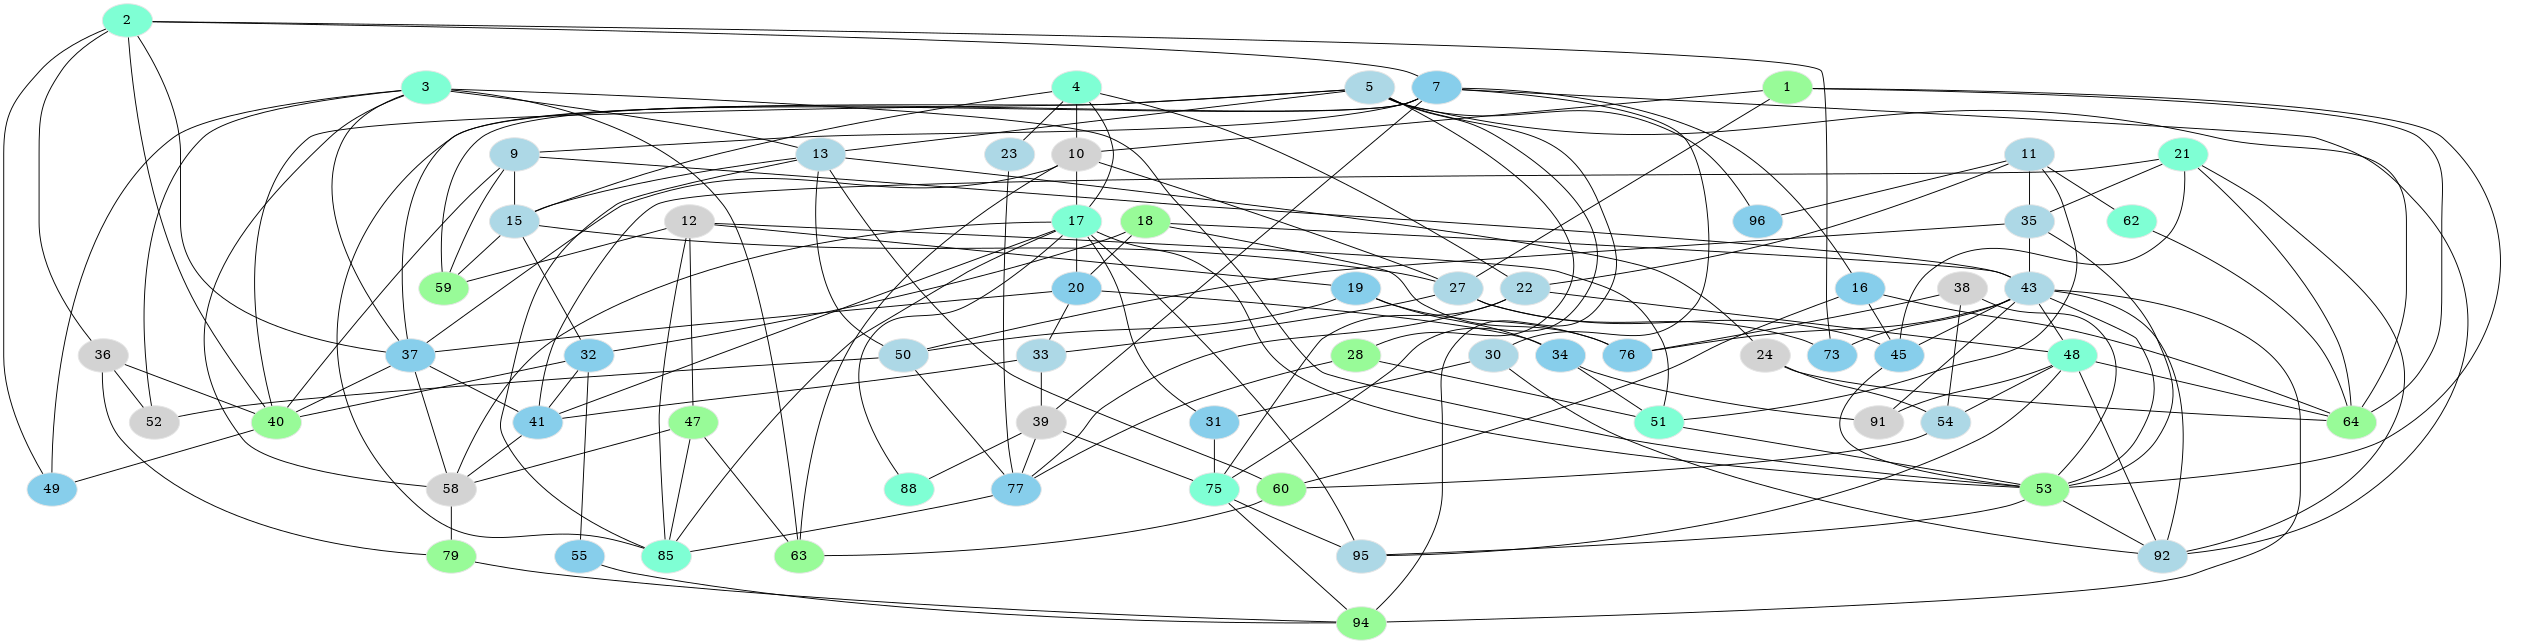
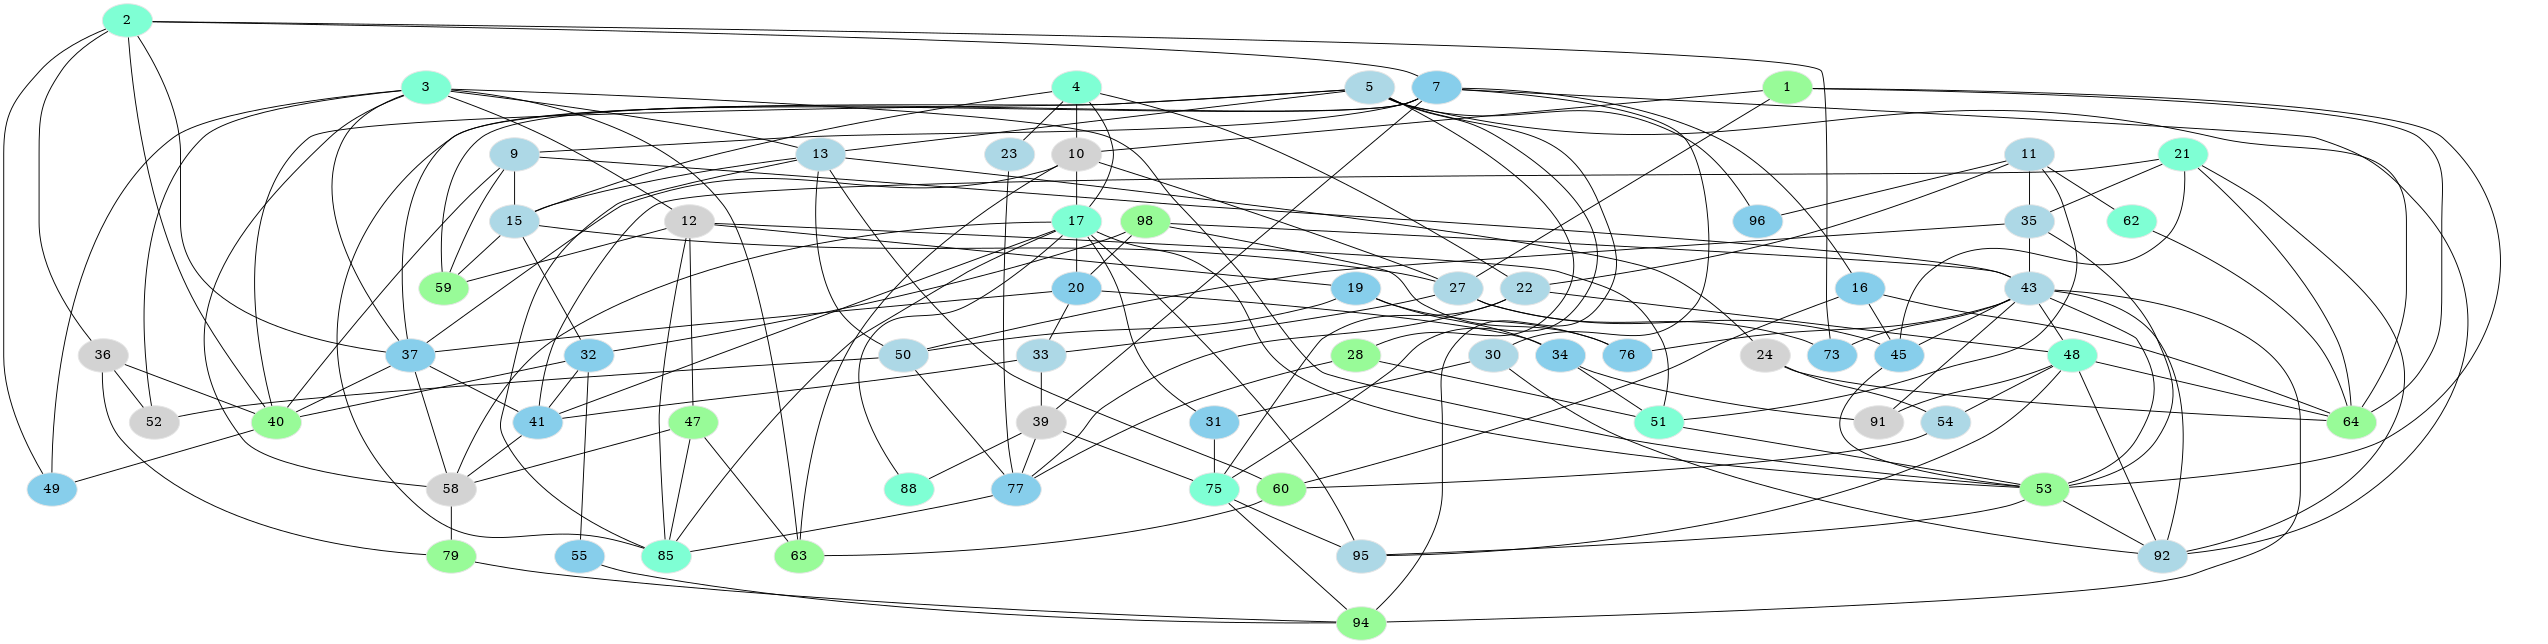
edge "3" -- "12": added
node "18": label "18" -> "98"
node "38": removed
